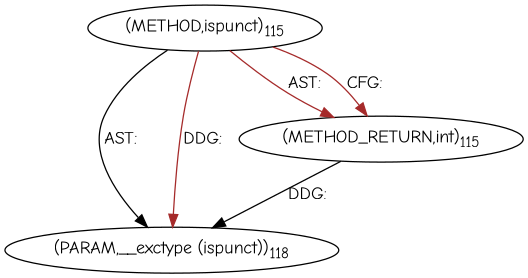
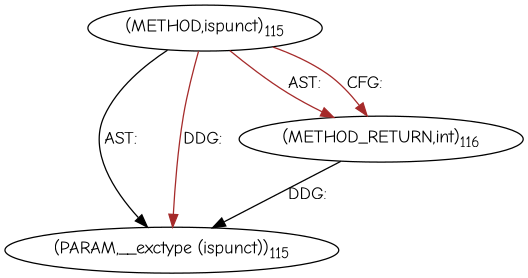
node "(METHOD_RETURN,int)": text "115" -> "116"
node "(PARAM,__exctype (ispunct))": text "118" -> "115"
